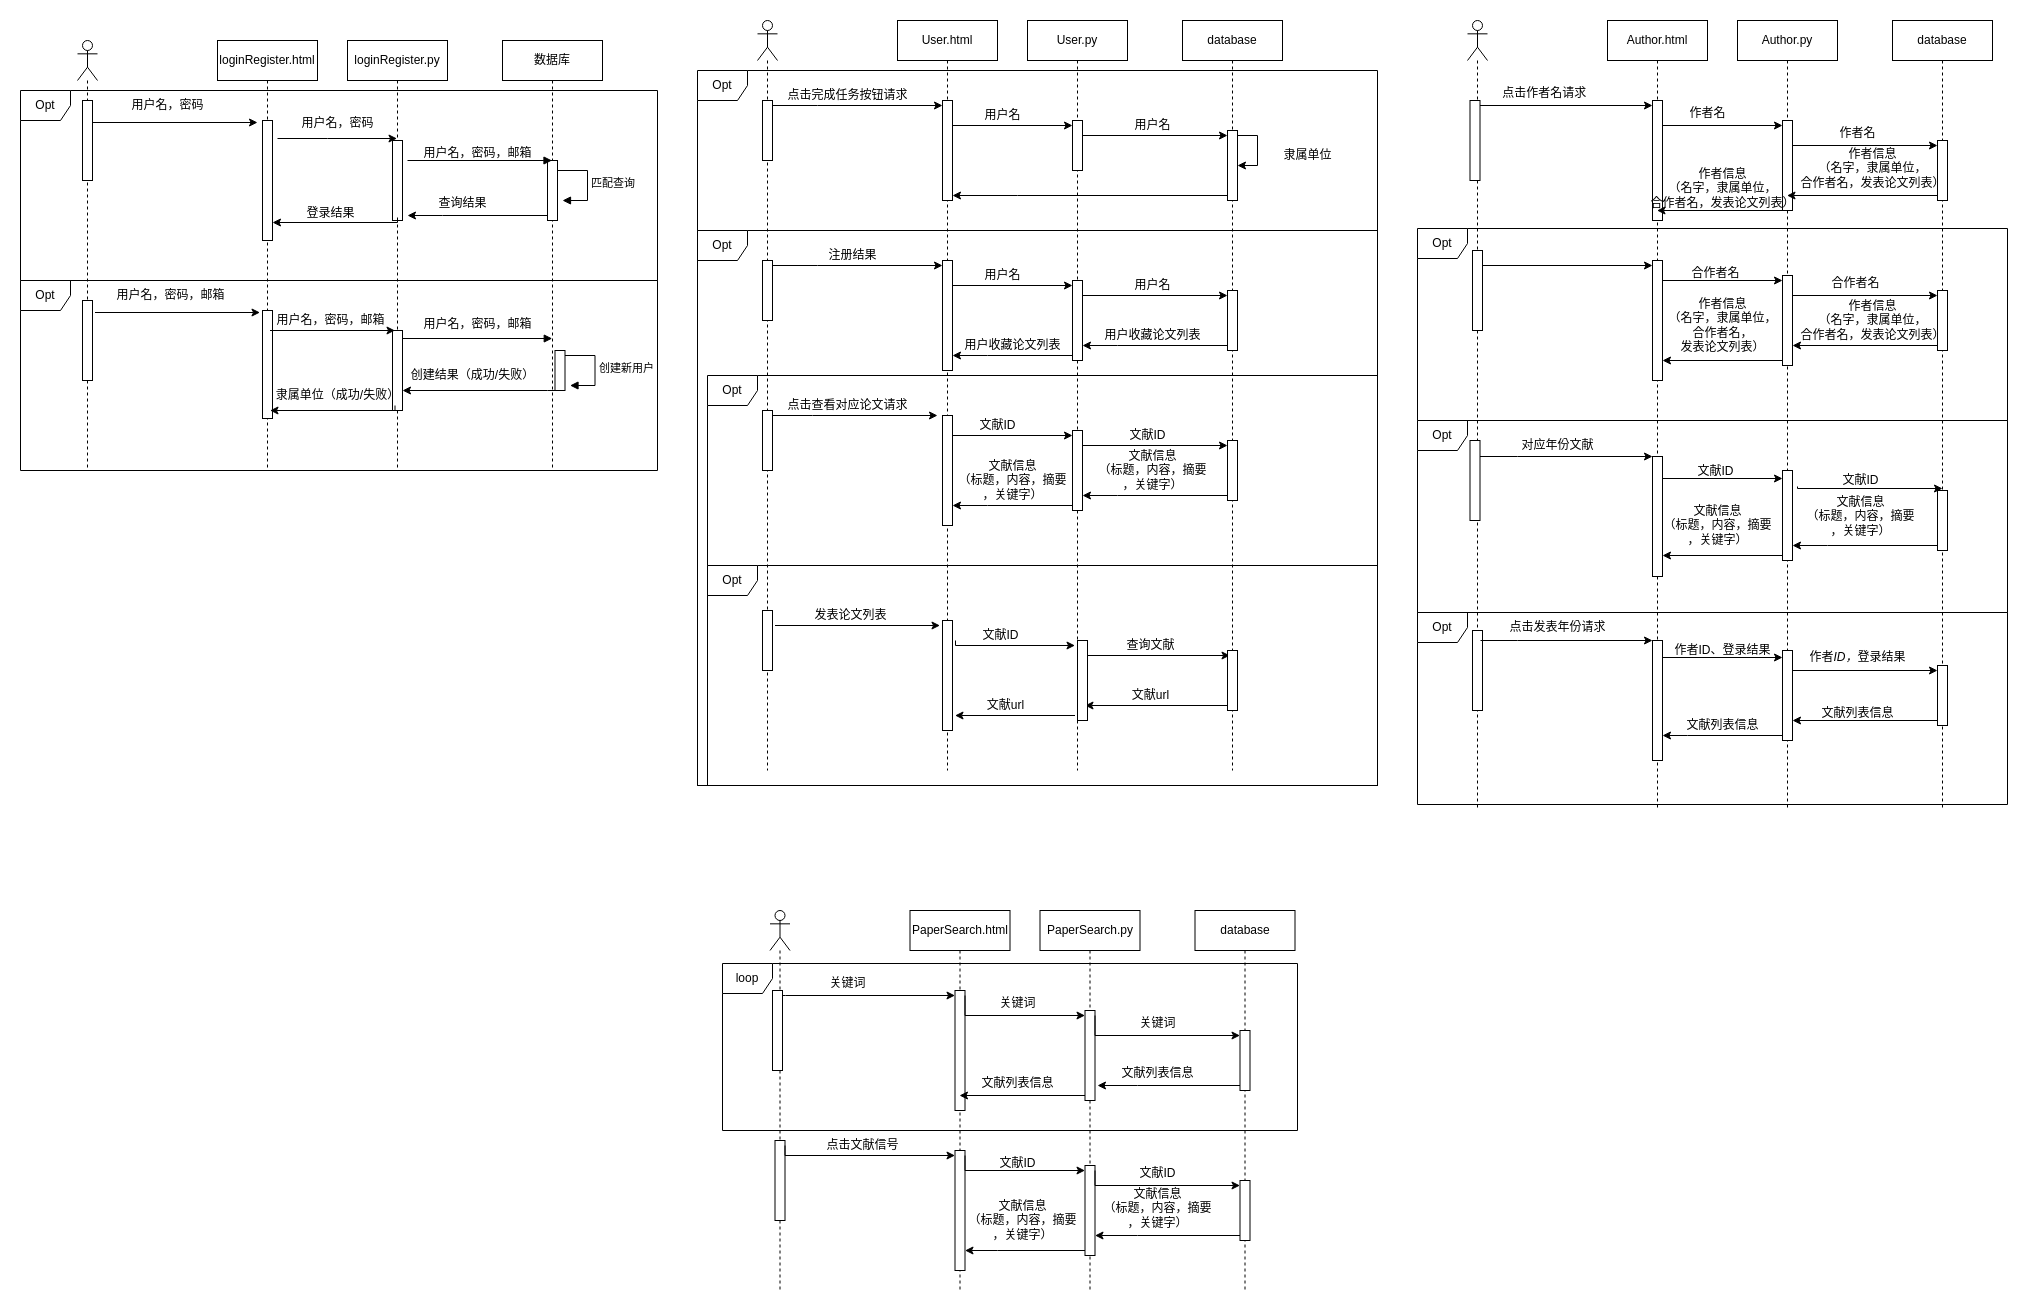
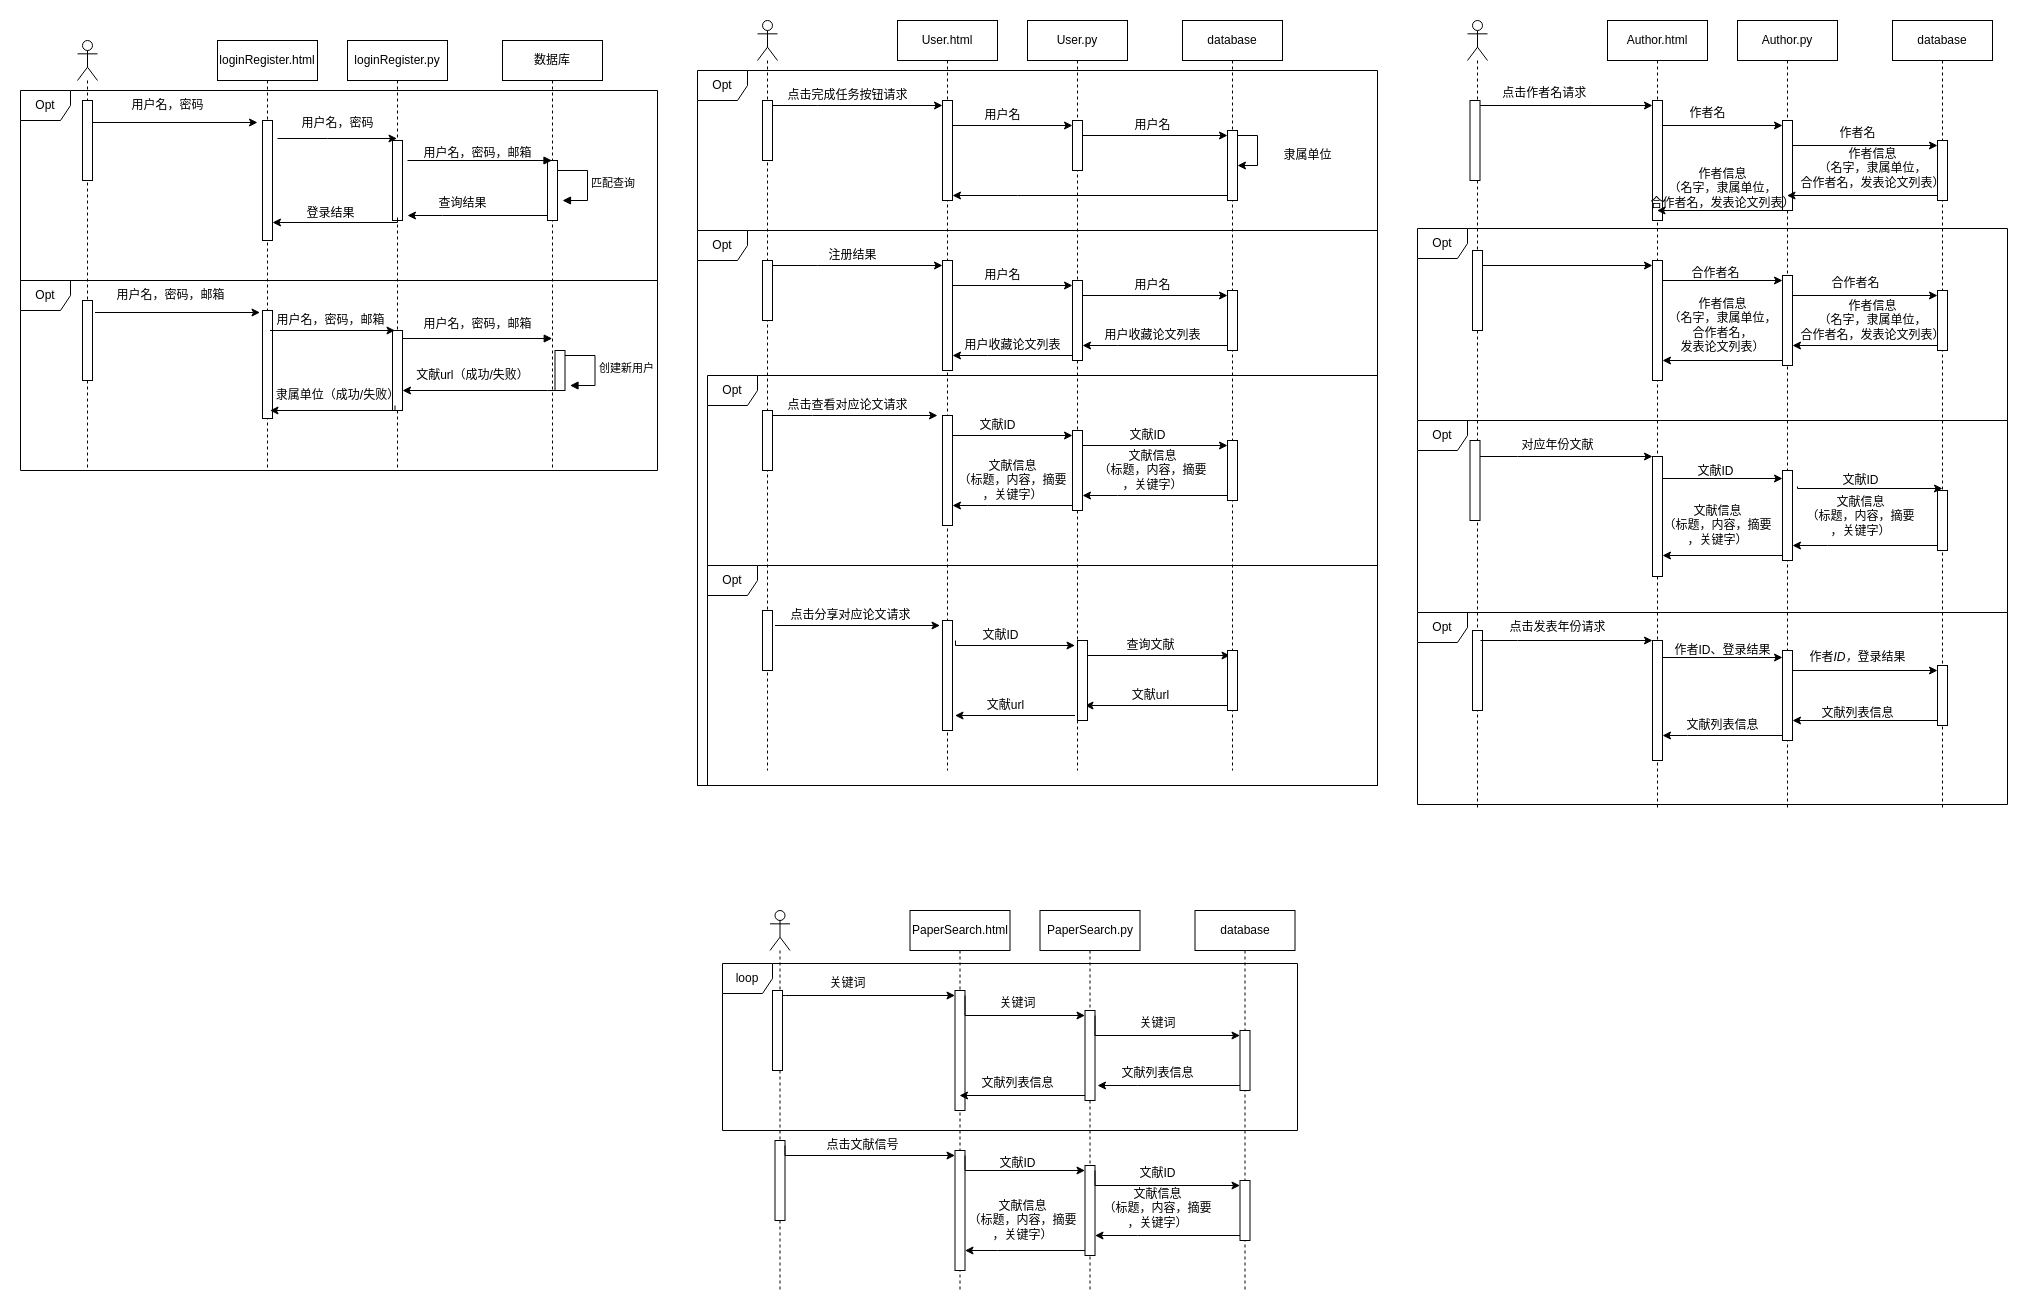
node "创建结果（成功/失败）": label "创建结果（成功/失败）" -> "文献url（成功/失败）"
node "发表论文列表": label "发表论文列表" -> "点击分享对应论文请求"
